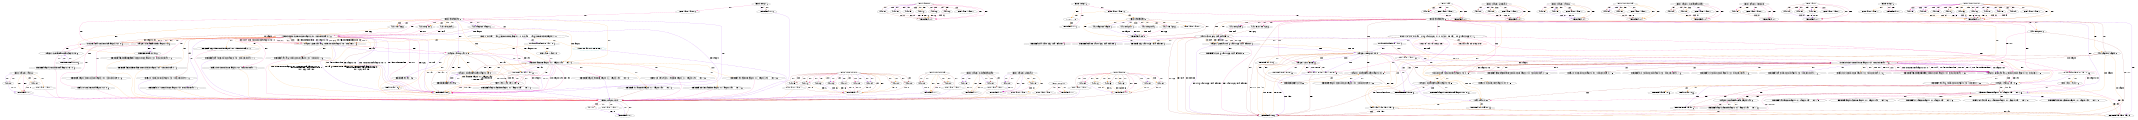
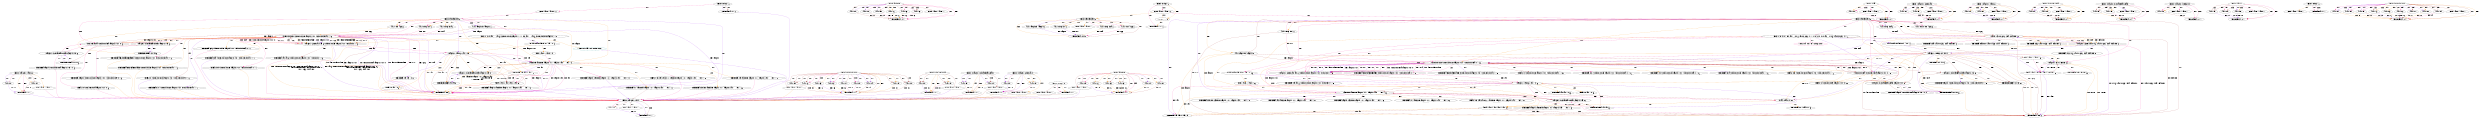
node "<(LOCAL,int ret: int)<SUB>6</SUB>>": removed
